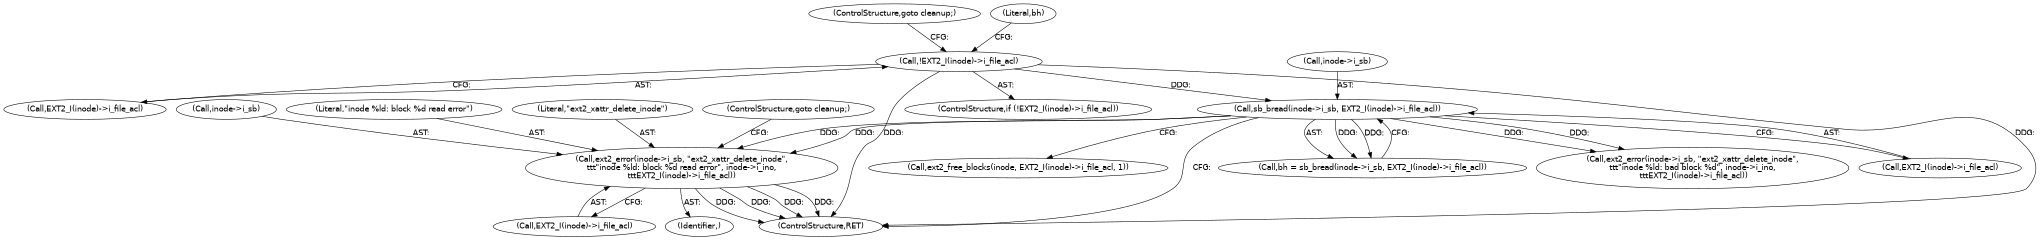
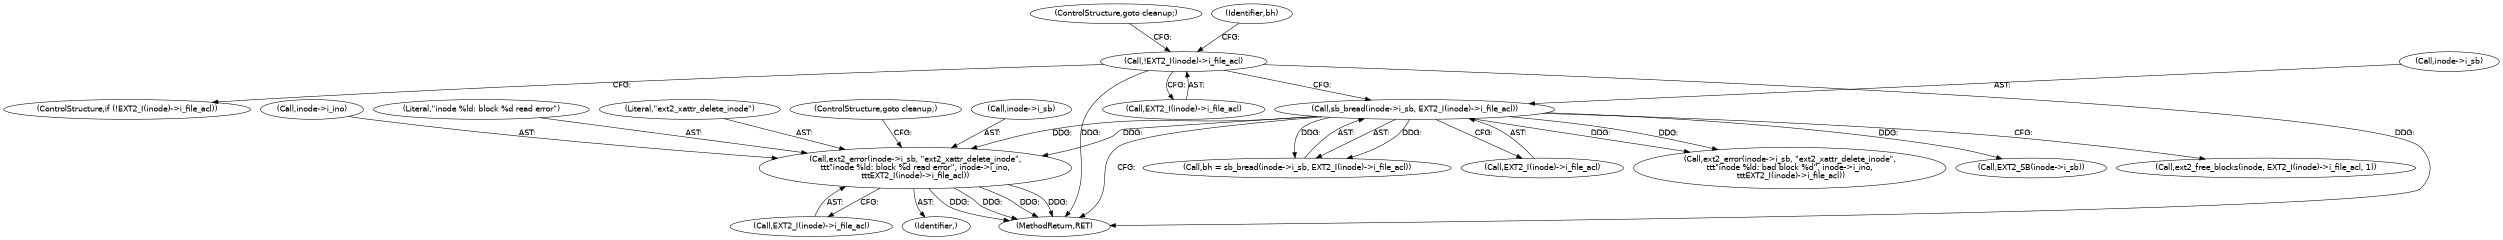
node "(Literal,bh)": label "(Literal,bh)" -> "(Identifier,bh)"
edge "(Call,!EXT2_I(inode)->i_file_acl)" -> "(ControlStructure,if (!EXT2_I(inode)->i_file_acl))": label "AST: " -> "CFG: "
edge "(Call,!EXT2_I(inode)->i_file_acl)" -> "(Call,sb_bread(inode->i_sb, EXT2_I(inode)->i_file_acl))": label "DDG: " -> "CFG: "
node "(Call,inode->i_ino)": added
edge "(Call,bh = sb_bread(inode->i_sb, EXT2_I(inode)->i_file_acl))" -> "(Call,sb_bread(inode->i_sb, EXT2_I(inode)->i_file_acl))": label "CFG: " -> "AST: "
node "(Call,EXT2_SB(inode->i_sb))": added
node "(ControlStructure,RET)": label "(ControlStructure,RET)" -> "(MethodReturn,RET)"
